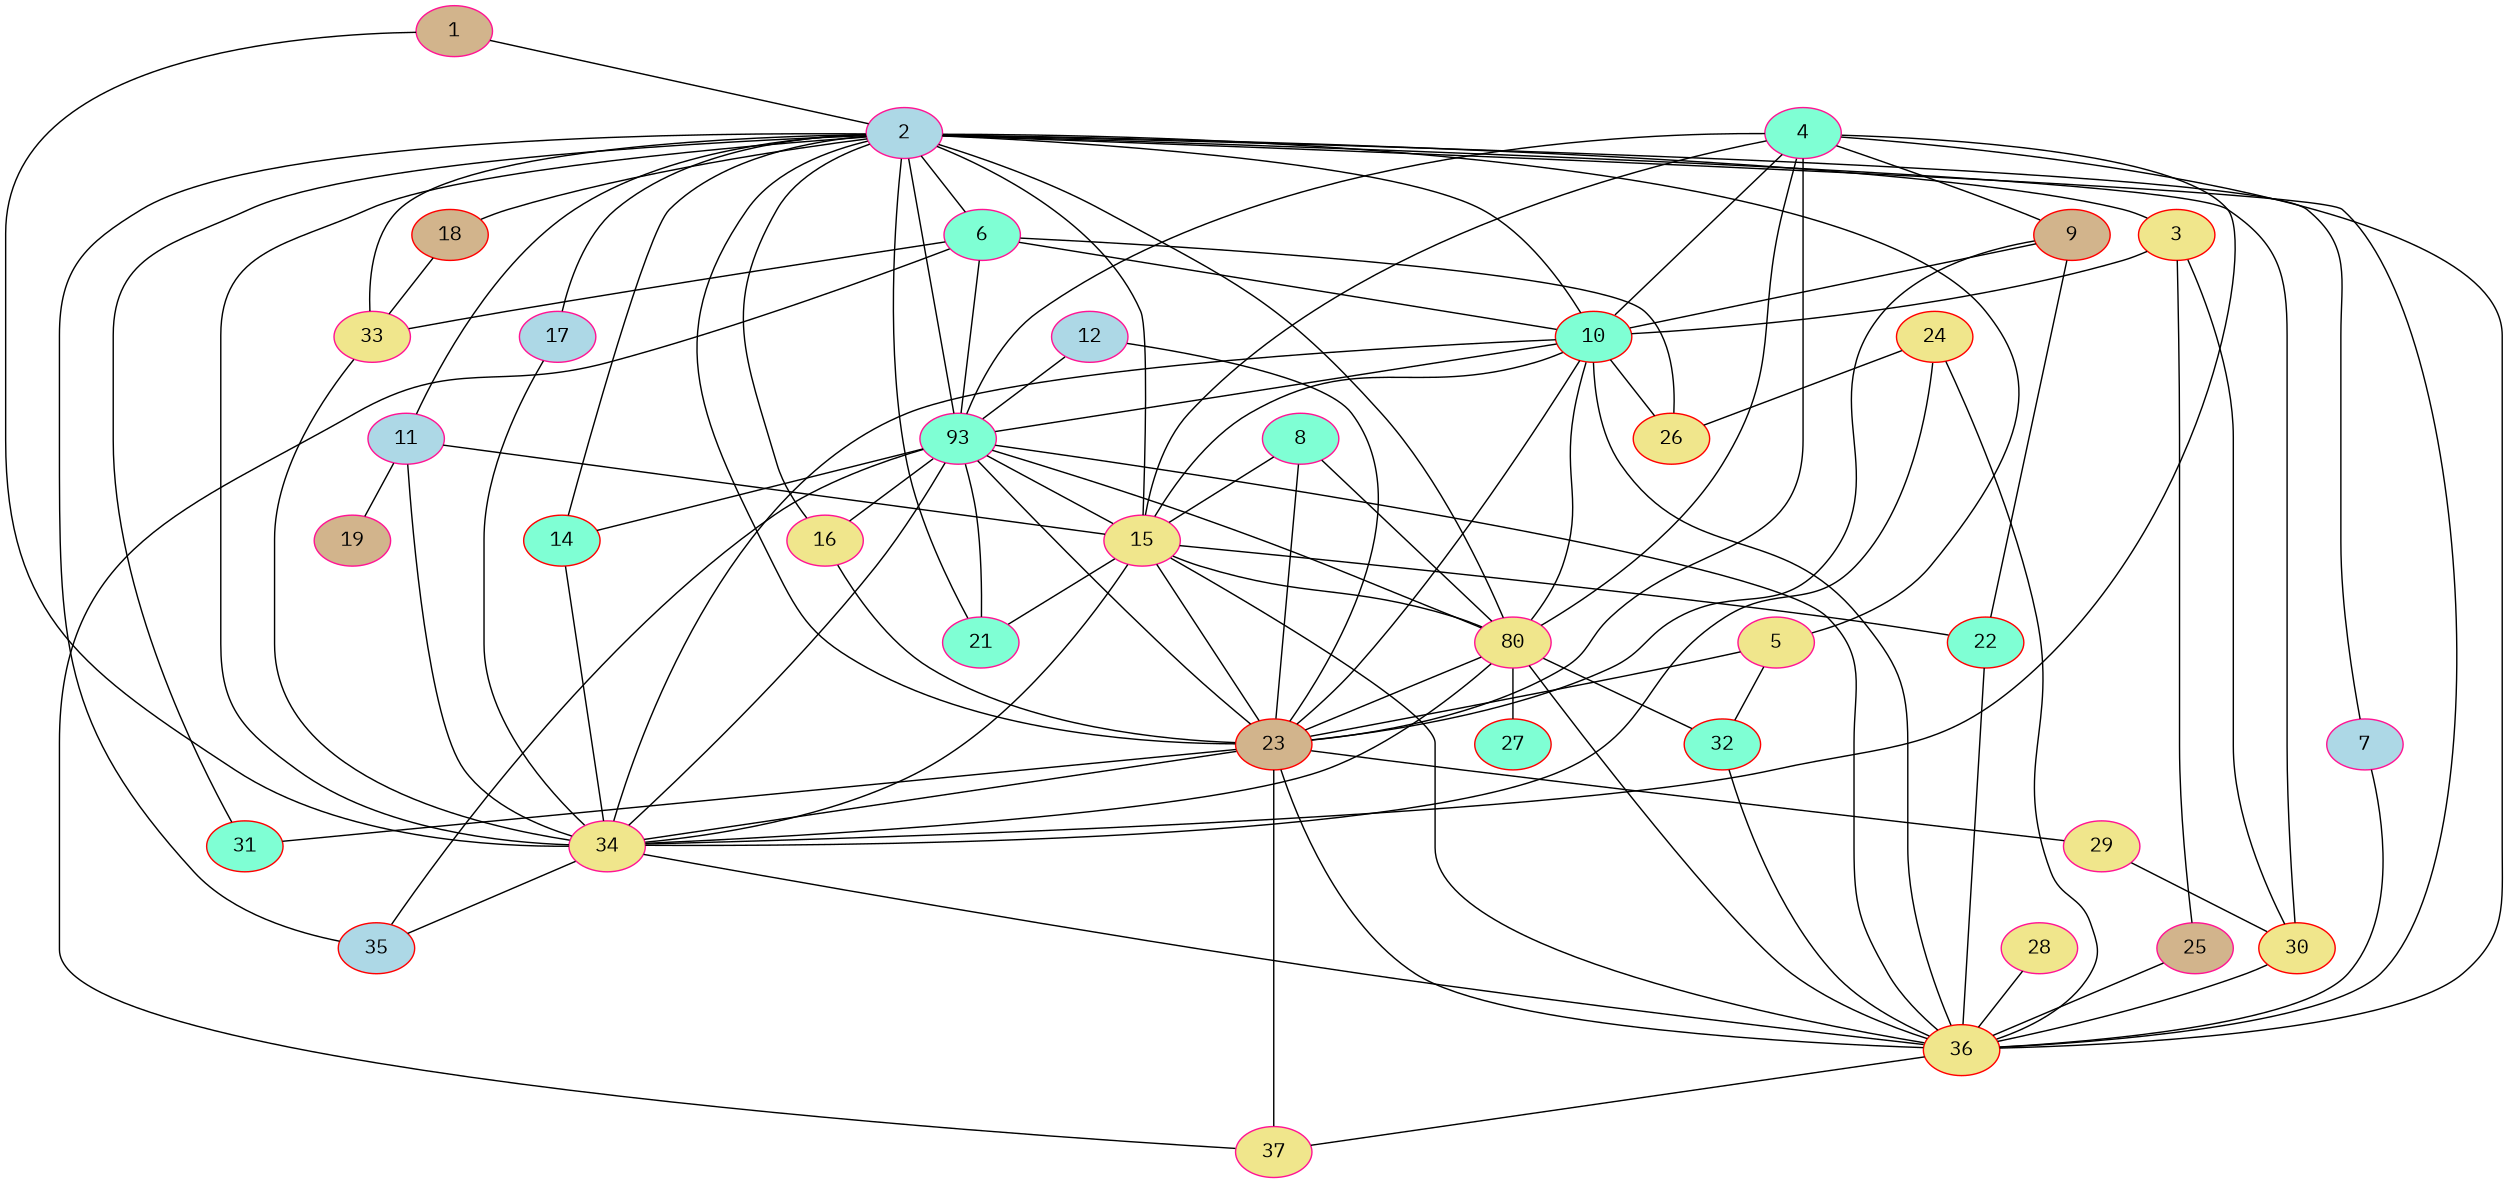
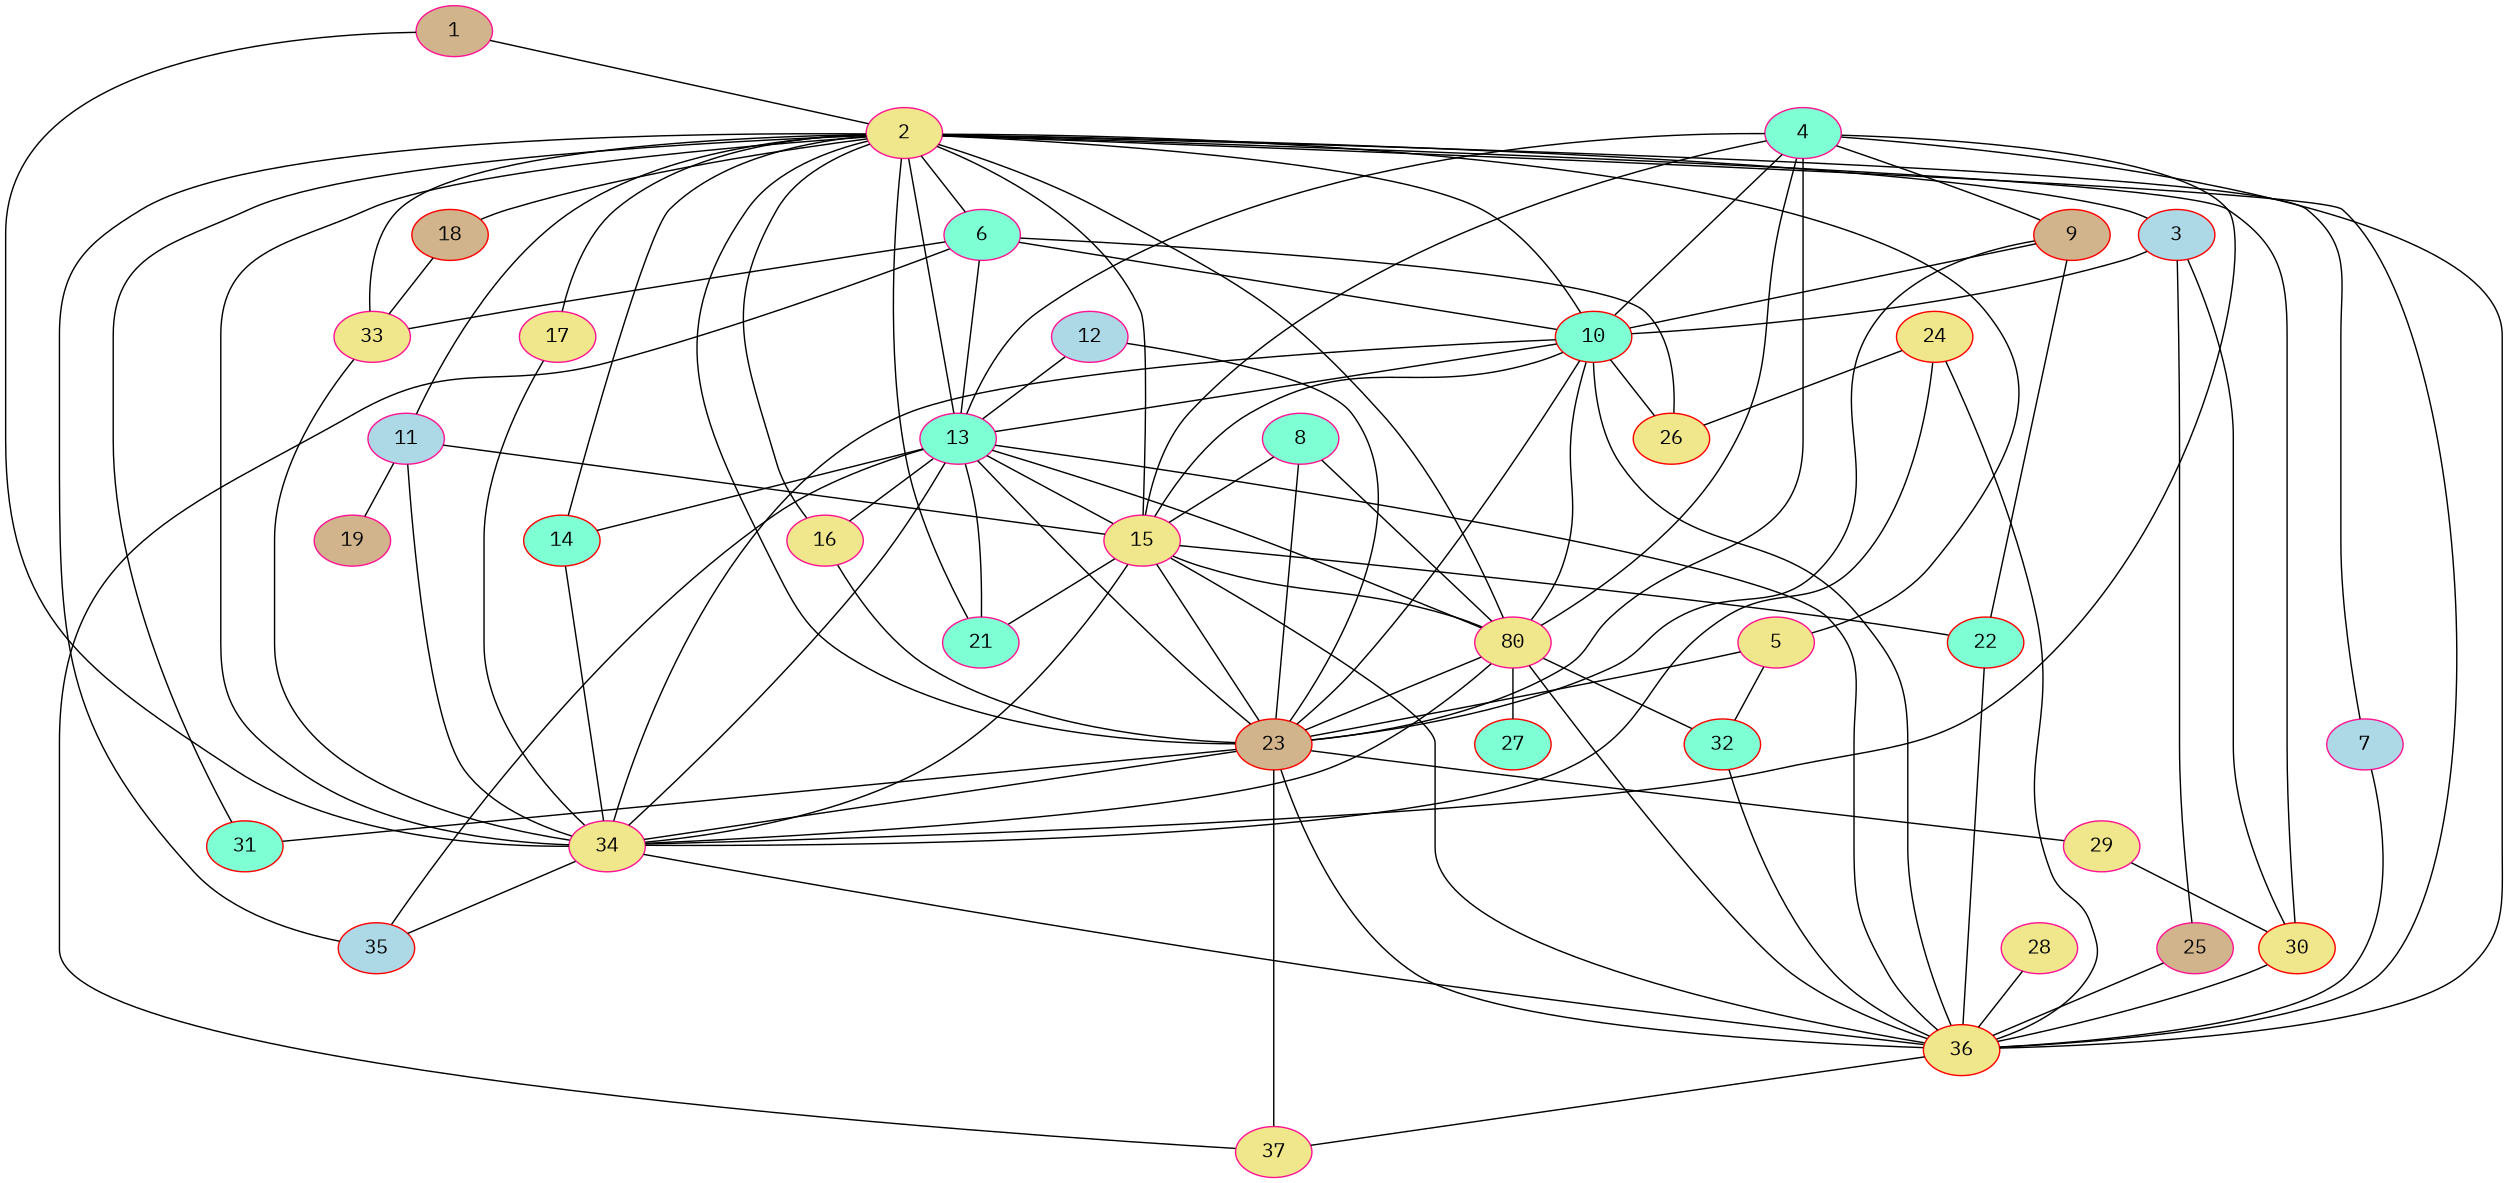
node "2": fillcolor lightblue -> khaki
node "3": fillcolor khaki -> lightblue
node "17": fillcolor lightblue -> khaki
node "93": label "93" -> "13"
